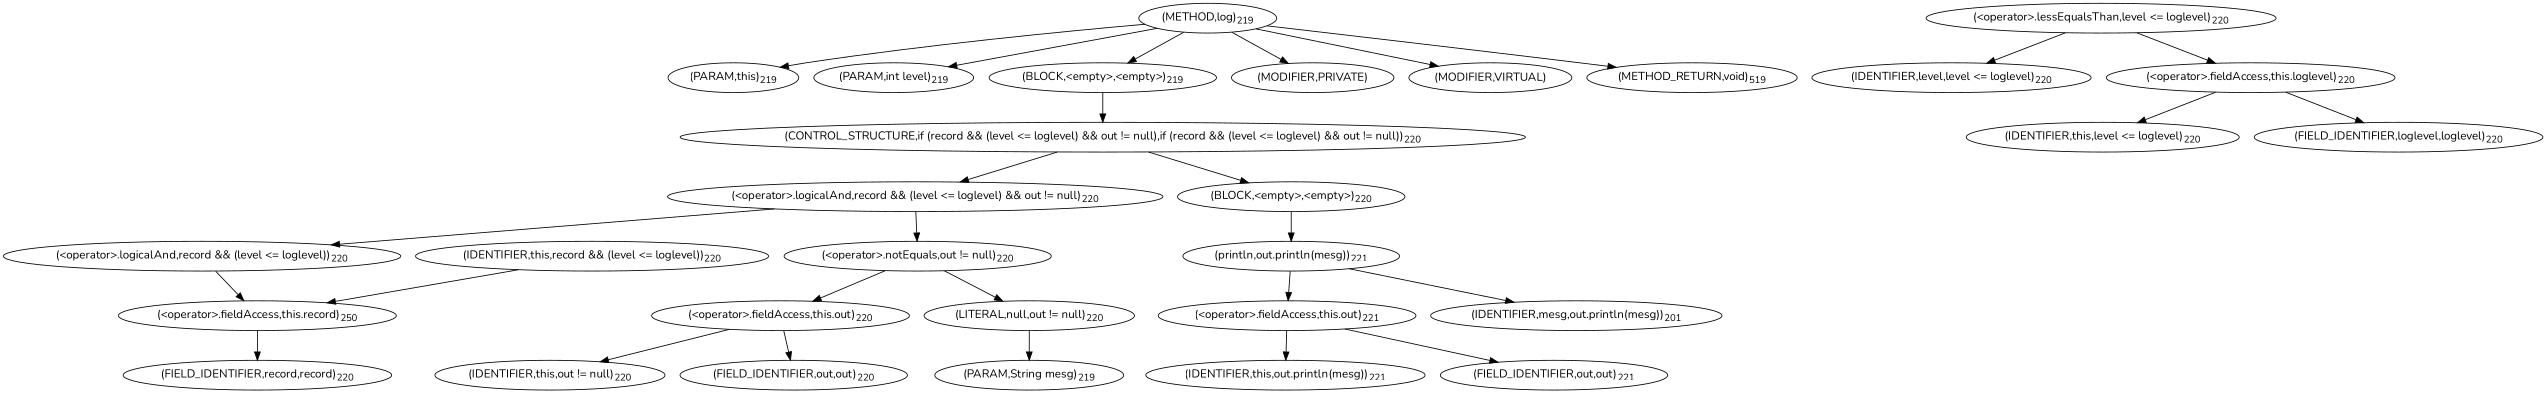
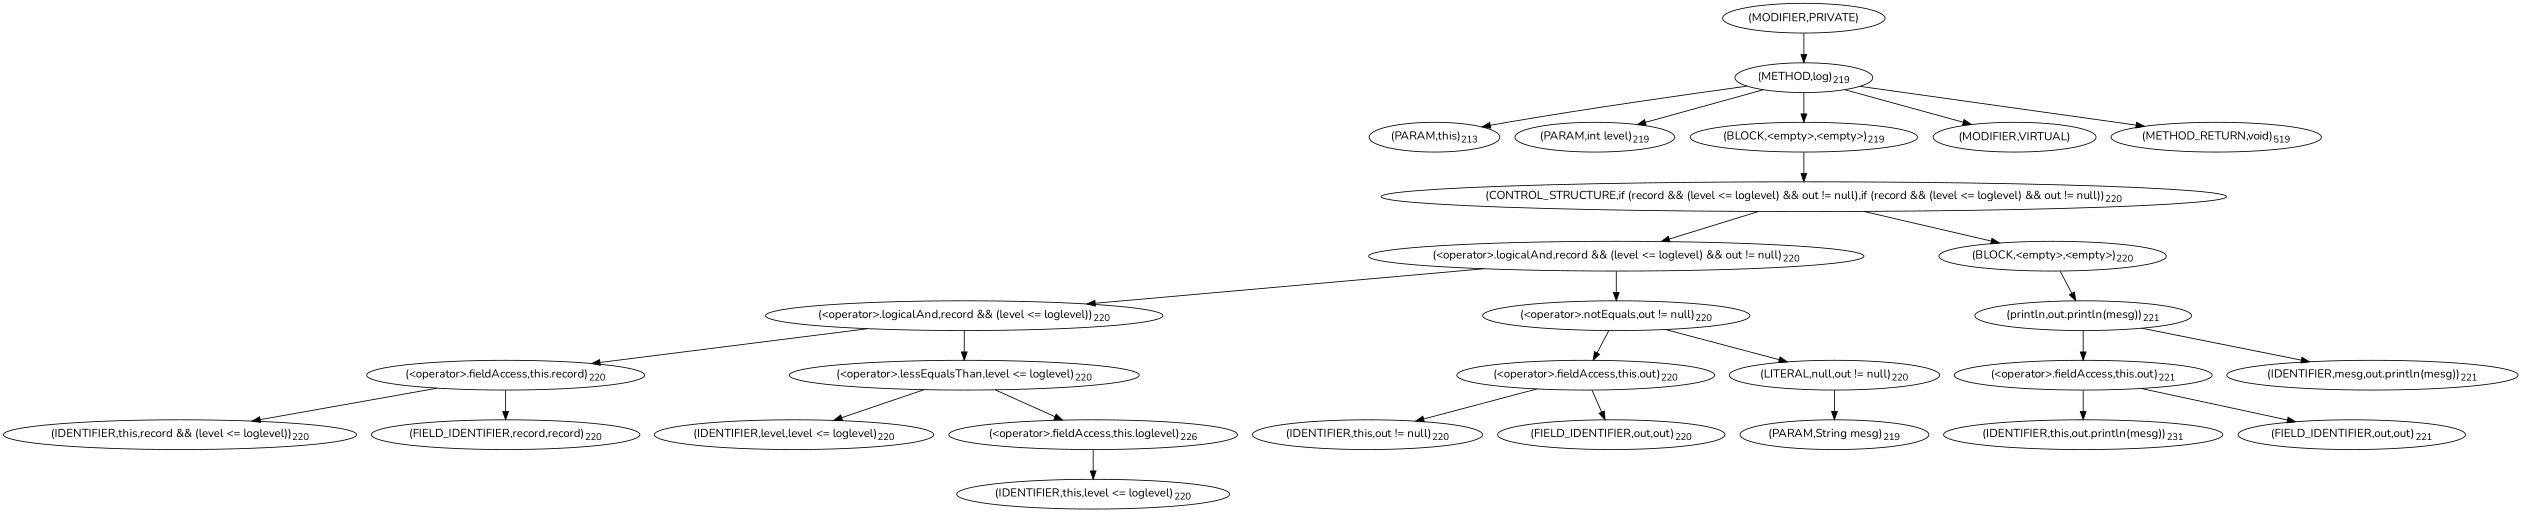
edge "(METHOD,log)" -> "(MODIFIER,PRIVATE)": reversed
node "(PARAM,this)": text "219" -> "213"
node "(<operator>.fieldAccess,this.loglevel)": text "220" -> "226"
node "(FIELD_IDENTIFIER,loglevel,loglevel)": removed
edge "(IDENTIFIER,this,record && (level <= loglevel))" -> "(<operator>.fieldAccess,this.record)": reversed
node "(<operator>.fieldAccess,this.record)": text "250" -> "220"
node "(IDENTIFIER,mesg,out.println(mesg))": text "201" -> "221"
edge "(<operator>.logicalAnd,record && (level <= loglevel))" -> "(<operator>.lessEqualsThan,level <= loglevel)": added
node "(IDENTIFIER,this,out.println(mesg))": text "221" -> "231"
